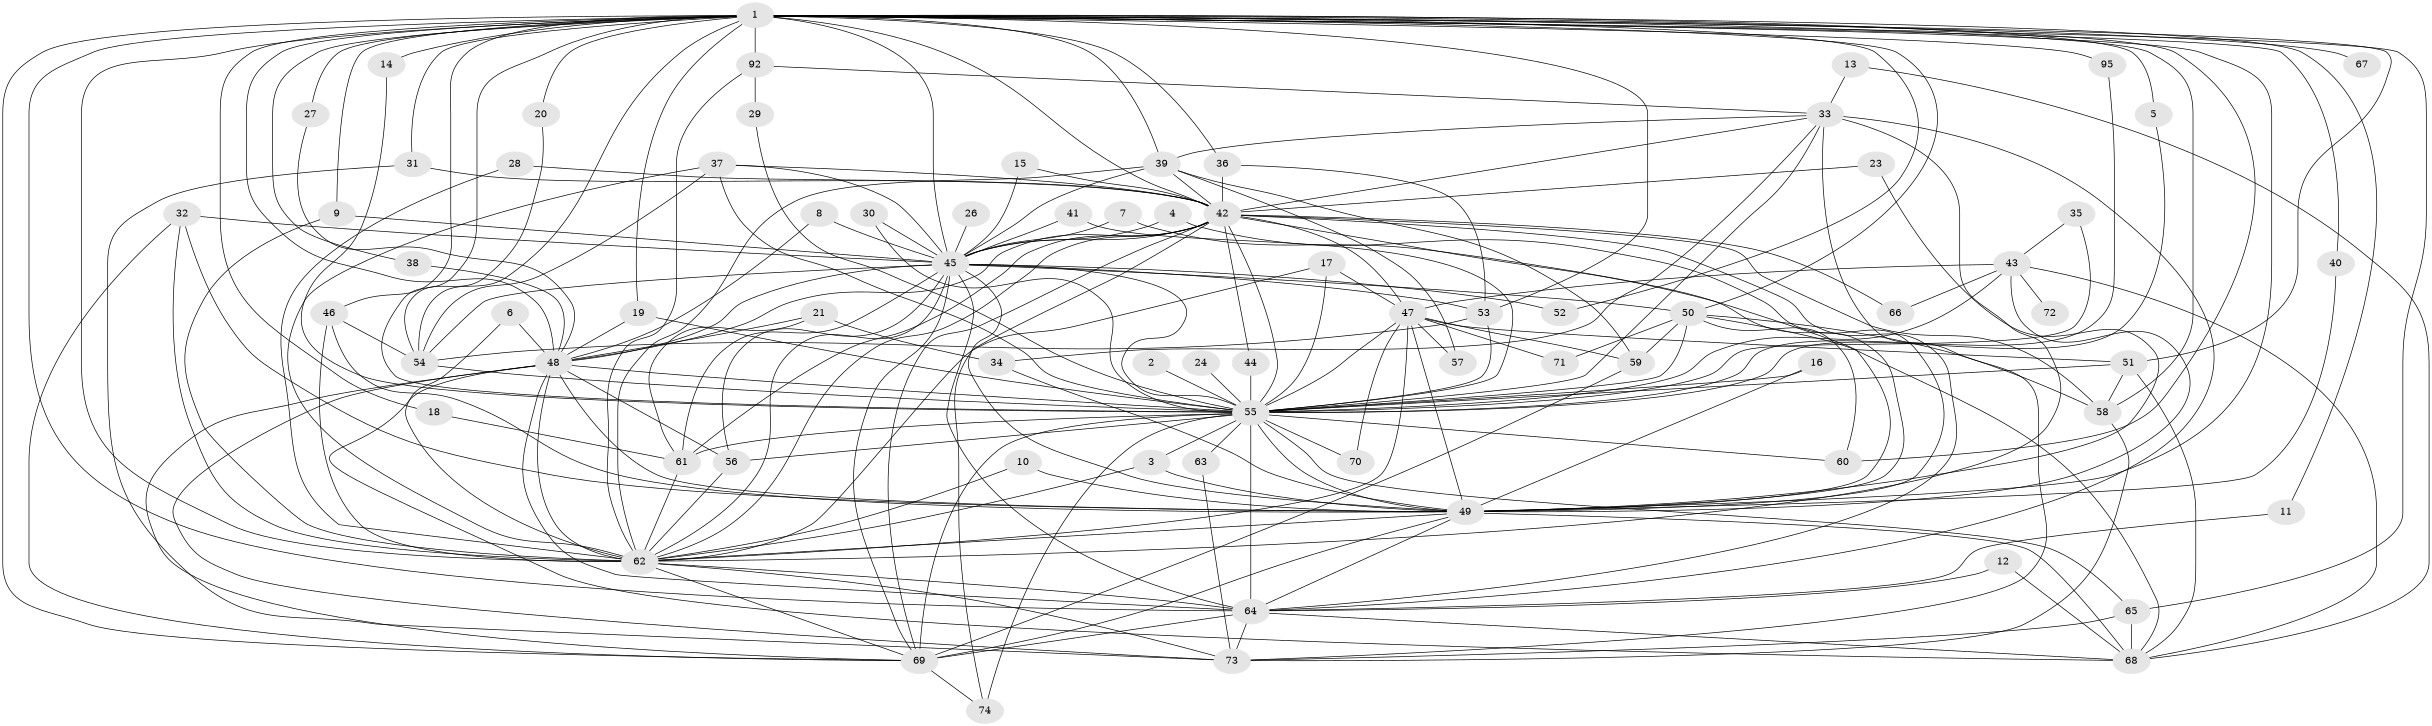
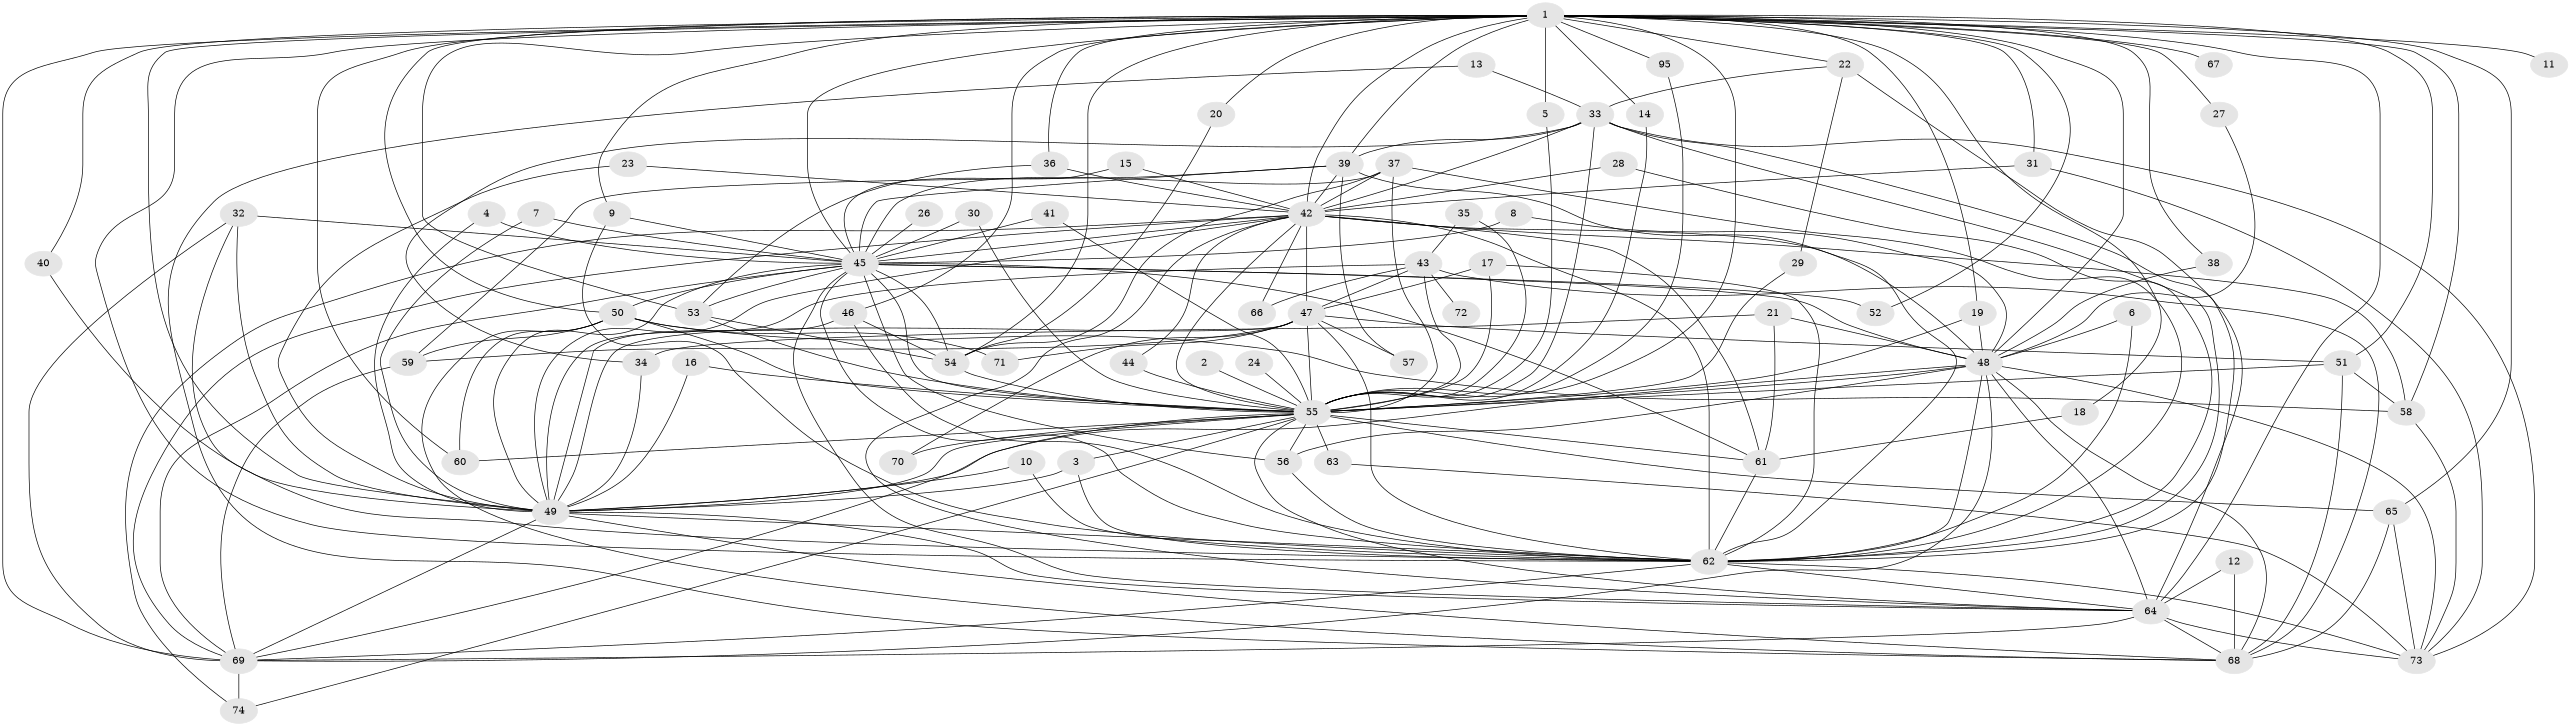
node "92": label "92" -> "22"
edge "11" -- "64": removed
